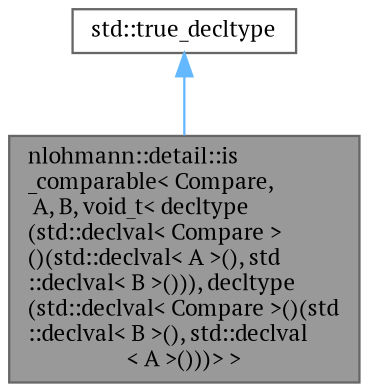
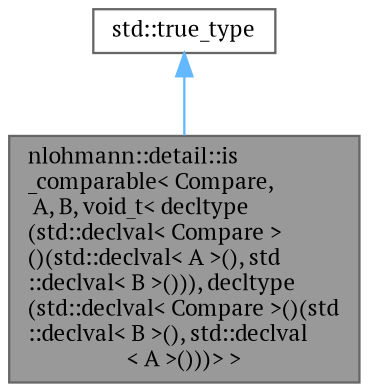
node "std::true_decltype": label "std::true_decltype" -> "std::true_type"
